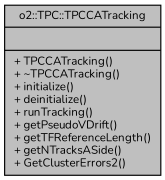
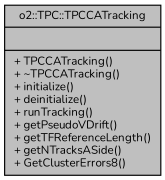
node "o2::TPC::TPCCATracking": text "+ GetClusterErrors2()" -> "+ GetClusterErrors8()"
